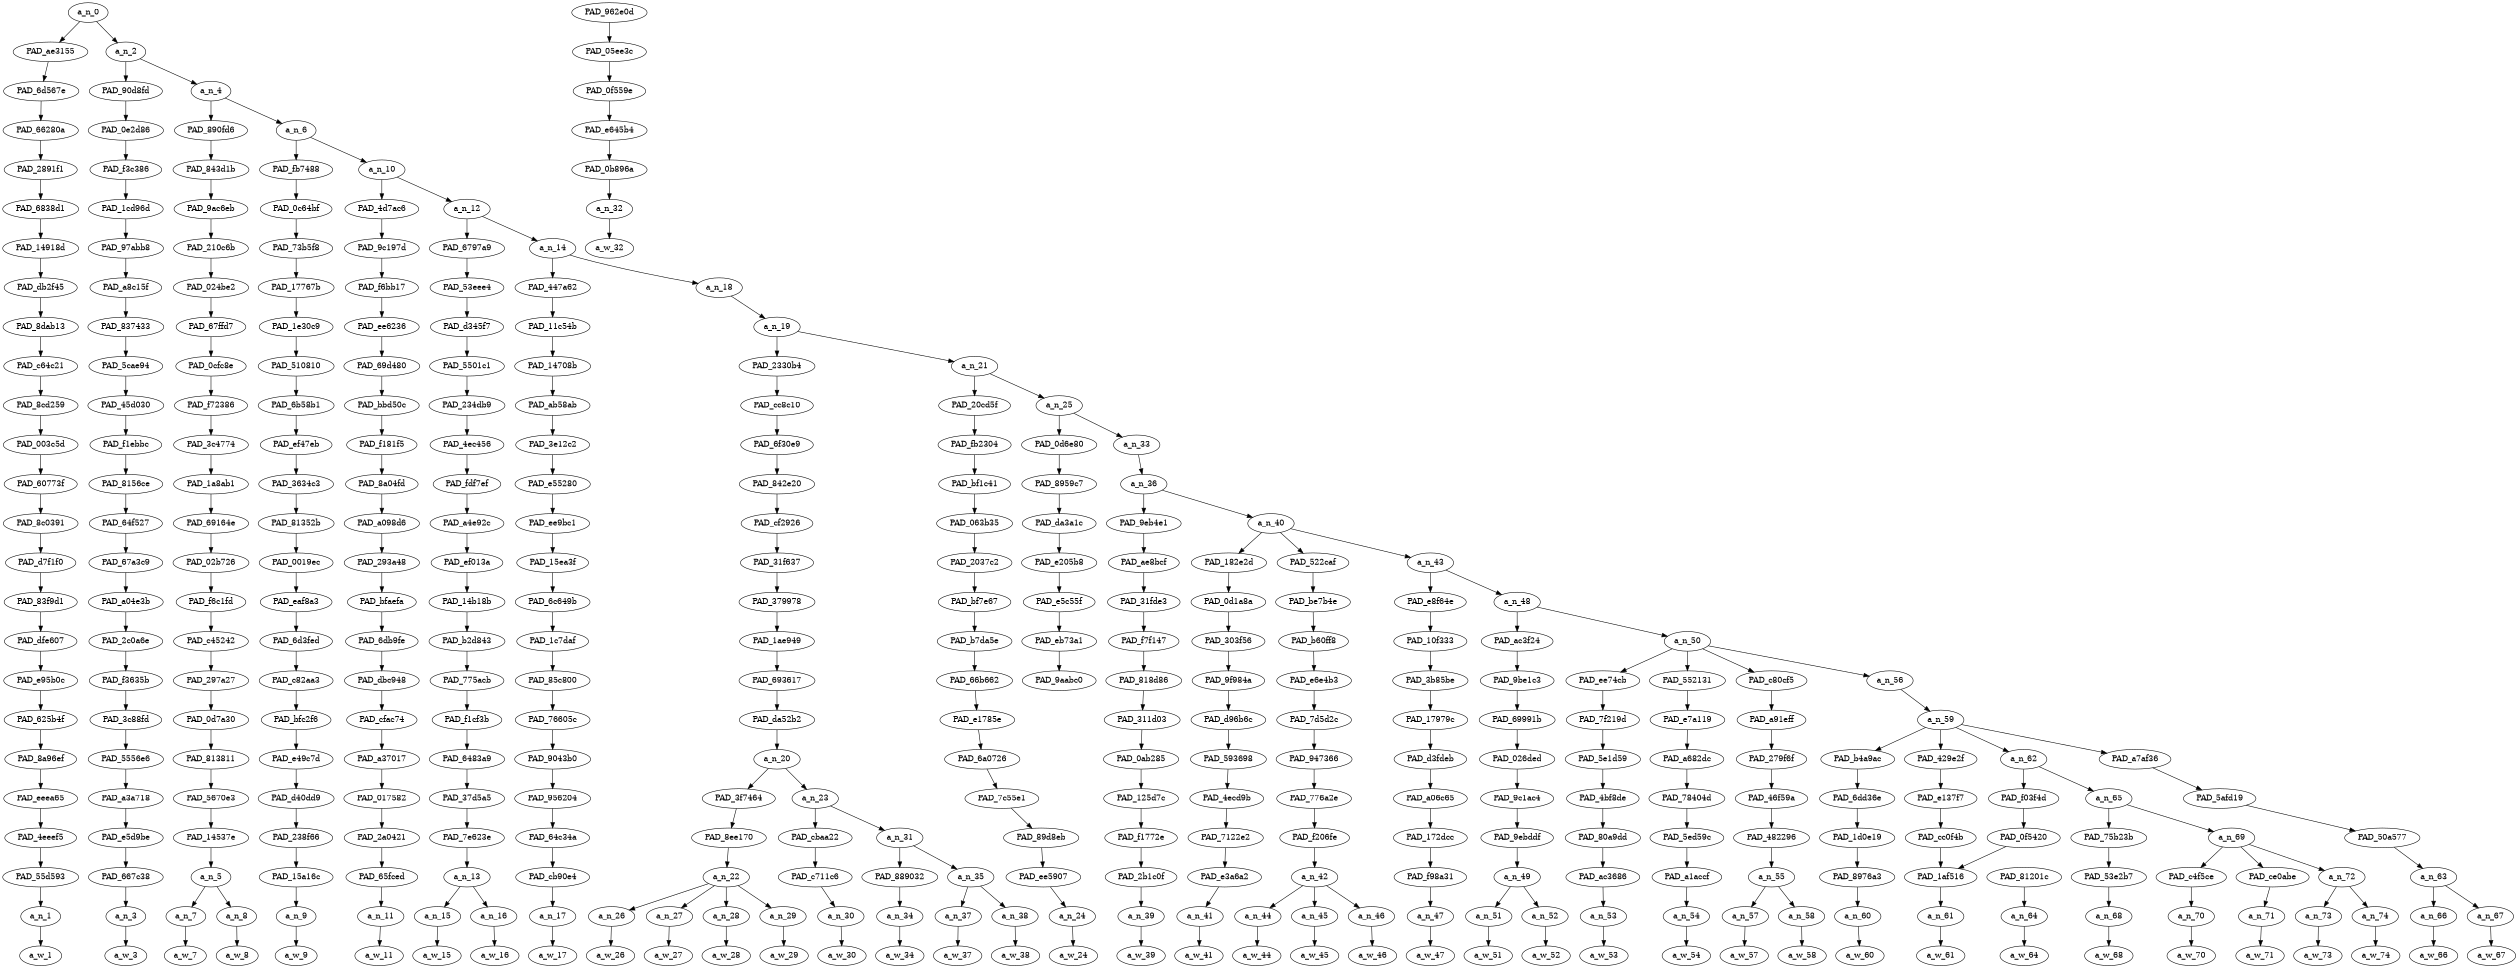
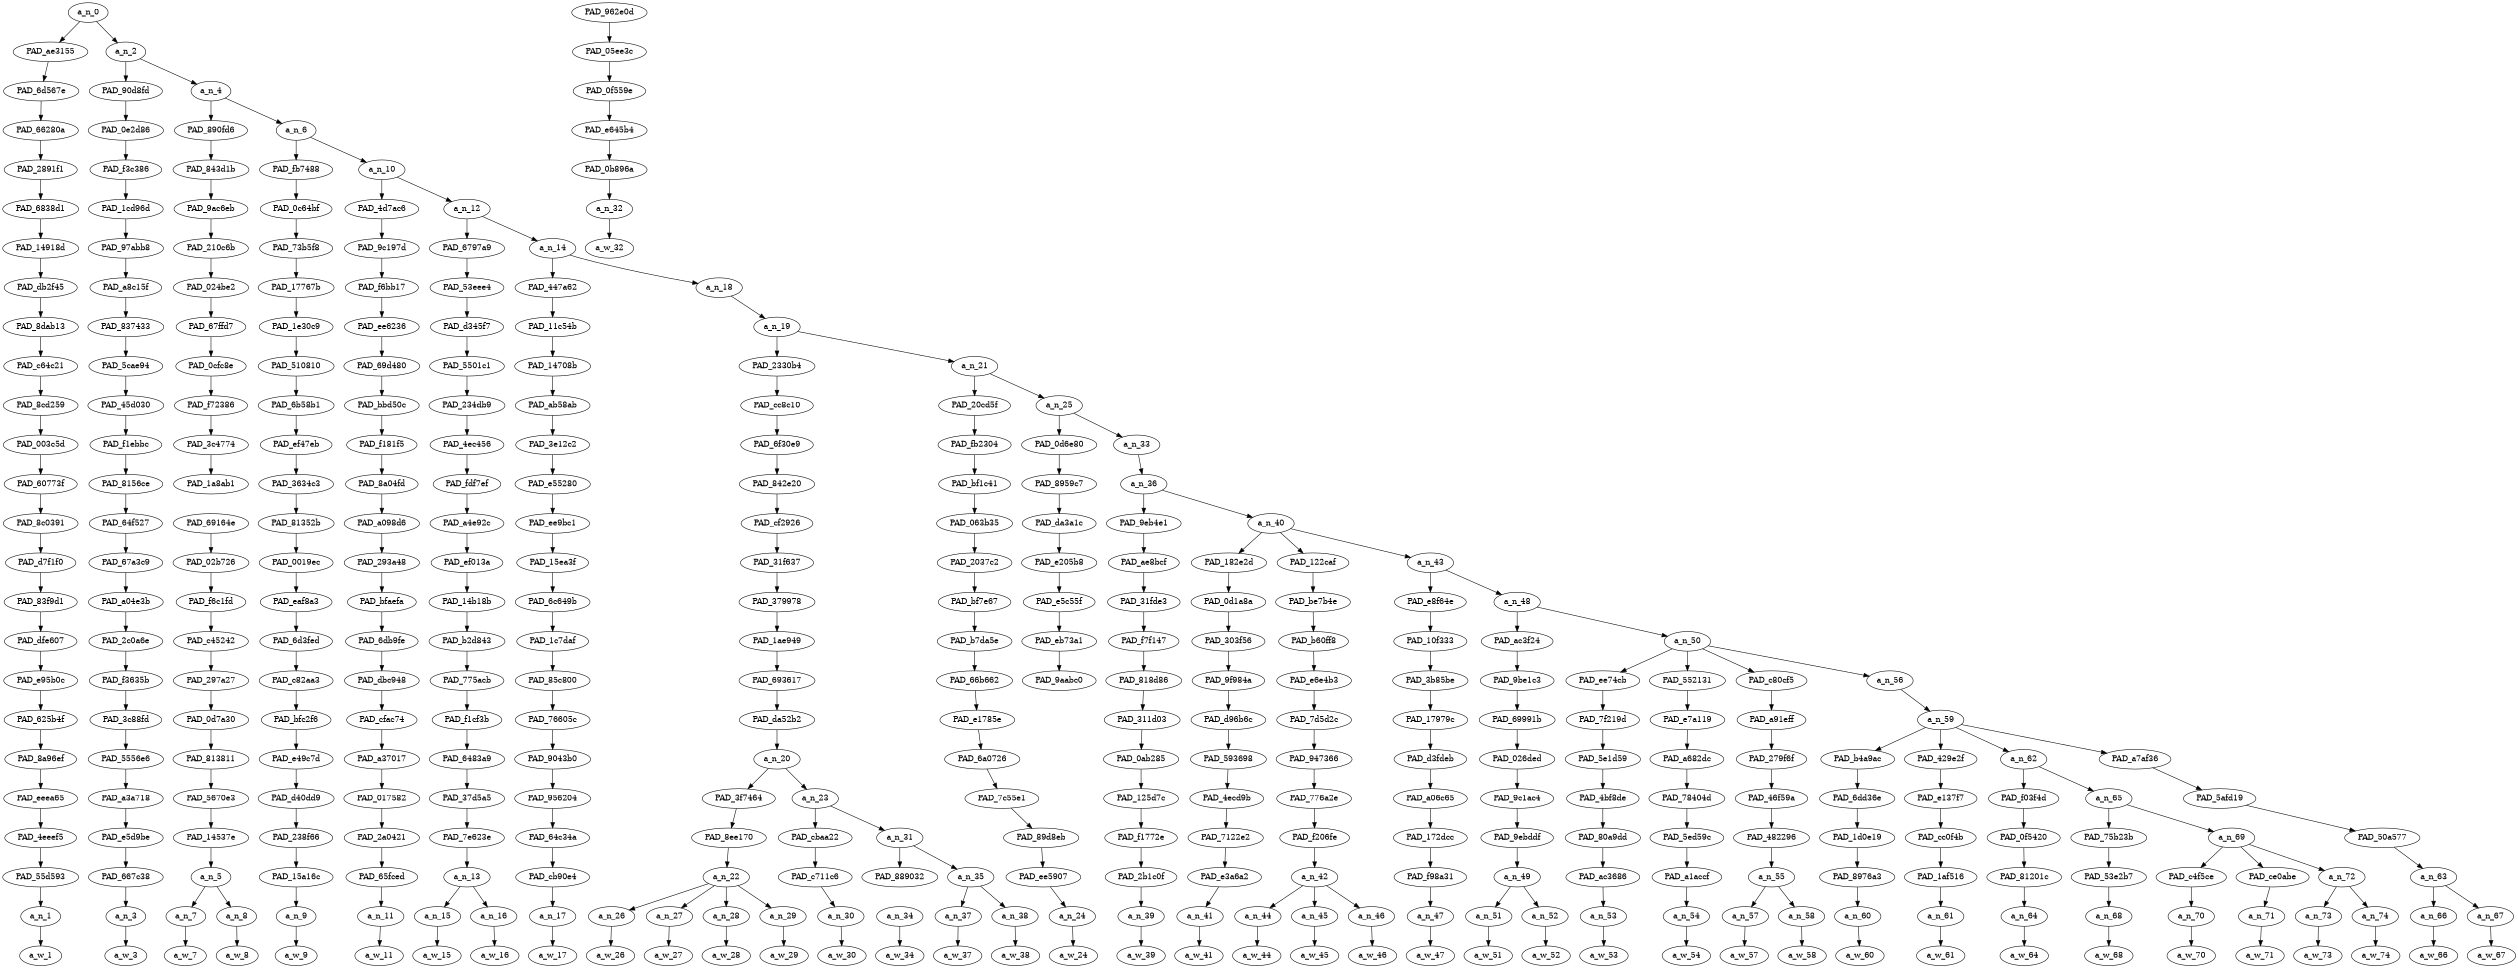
edge "PAD_1a8ab1" -> "PAD_69164e": removed
node "PAD_522caf": label "PAD_522caf" -> "PAD_122caf"
edge "PAD_0f5420" -> "PAD_1af516": now "PAD_0f5420" -> "PAD_81201c"
edge "PAD_889032" -> "a_n_34": removed
